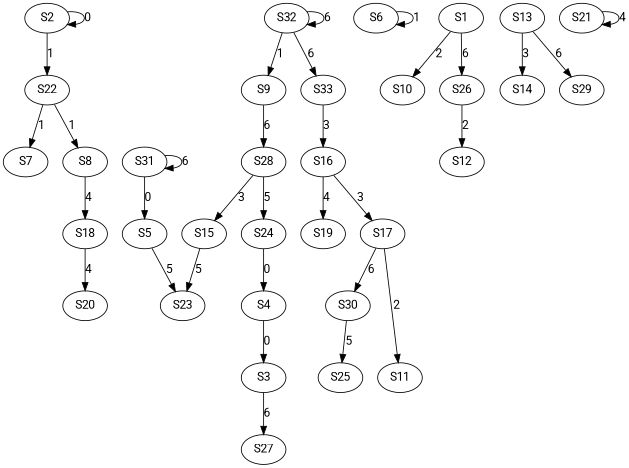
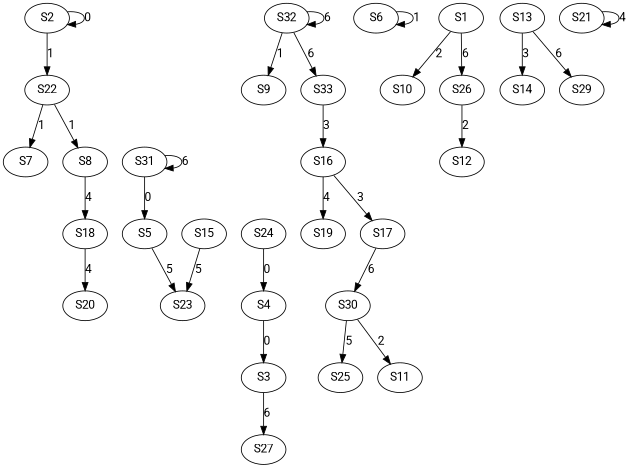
node "S28": removed
edge "S17" -> "S11": now "S30" -> "S11"
